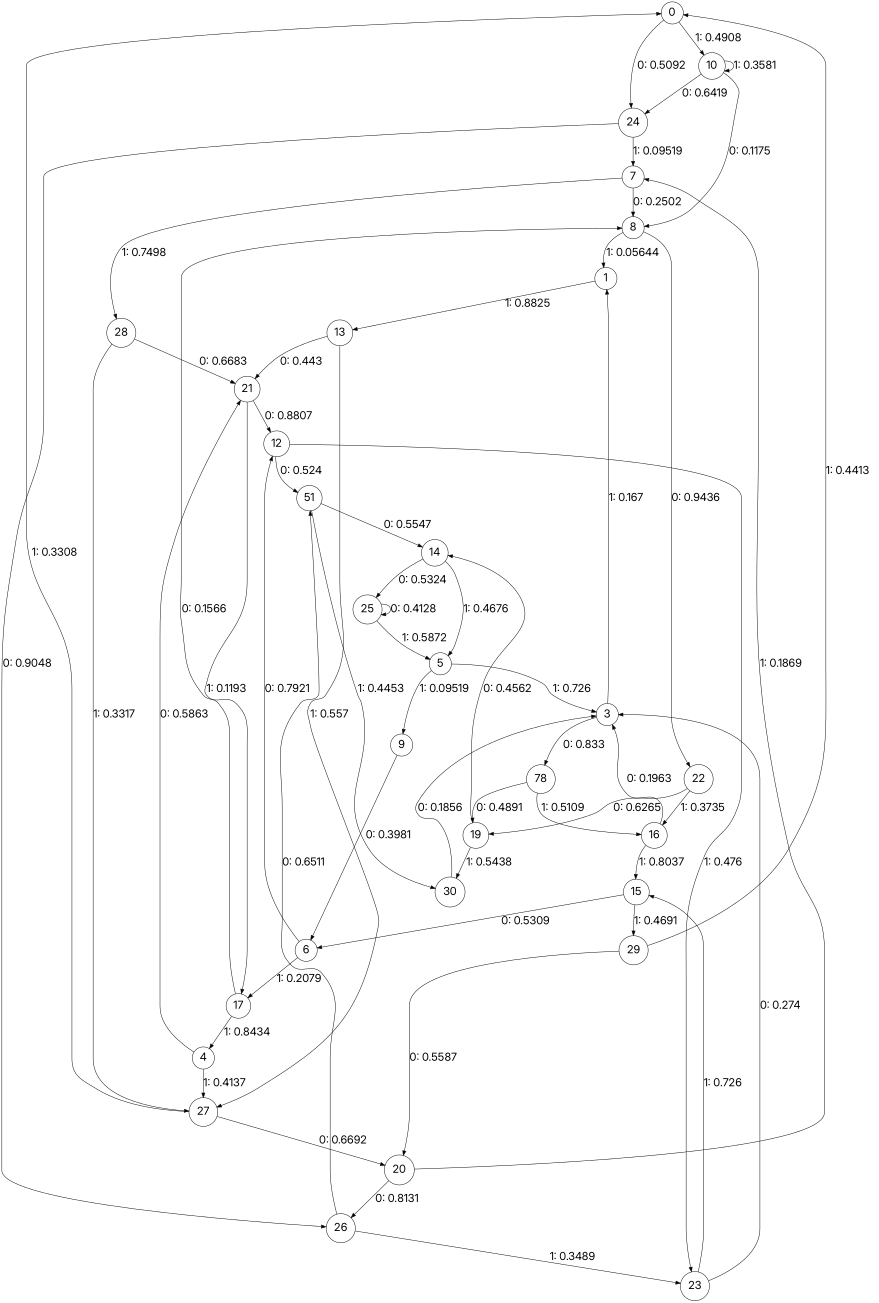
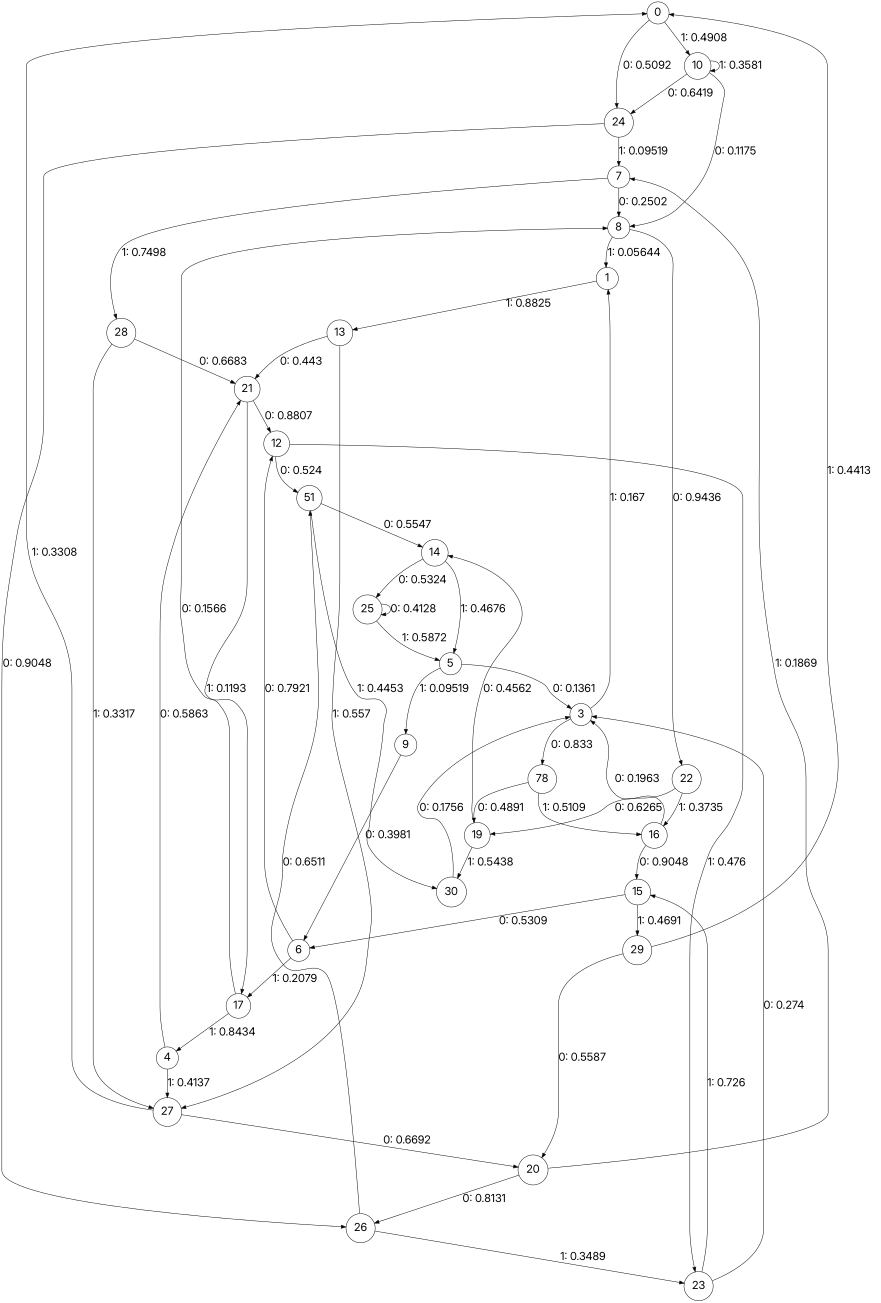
edge "5" -> "3": label "1: 0.726    " -> "0: 0.1361   "
edge "30" -> "3": label "0: 0.1856   " -> "0: 0.1756   "
edge "16" -> "15": label "1: 0.8037   " -> "0: 0.9048   "
